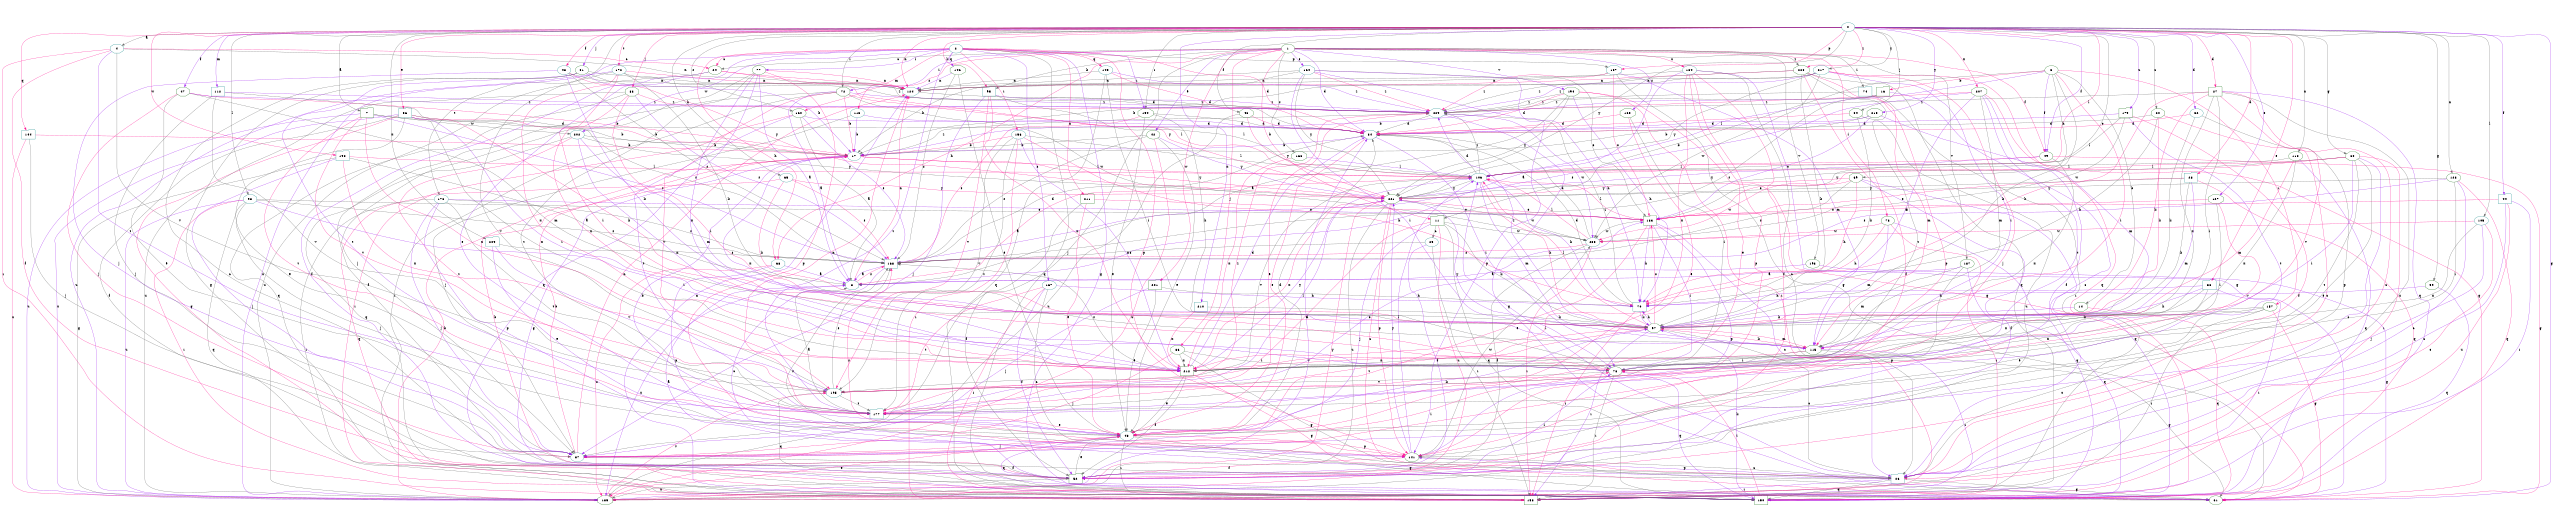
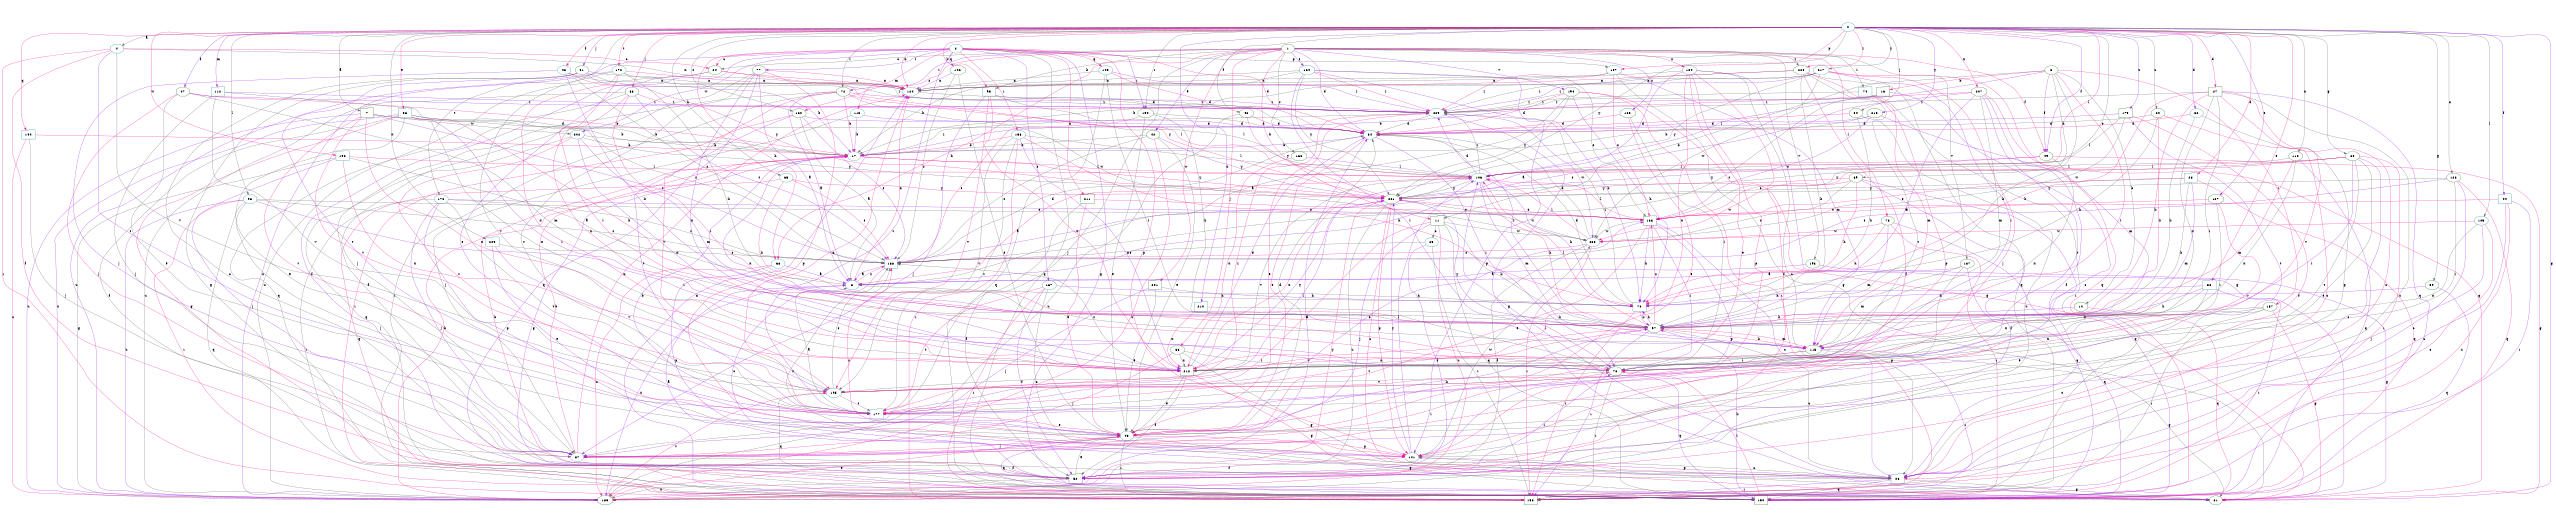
edge "36" -> "17": color deeppink -> gray40
edge "8" -> "70": added, label "h"
